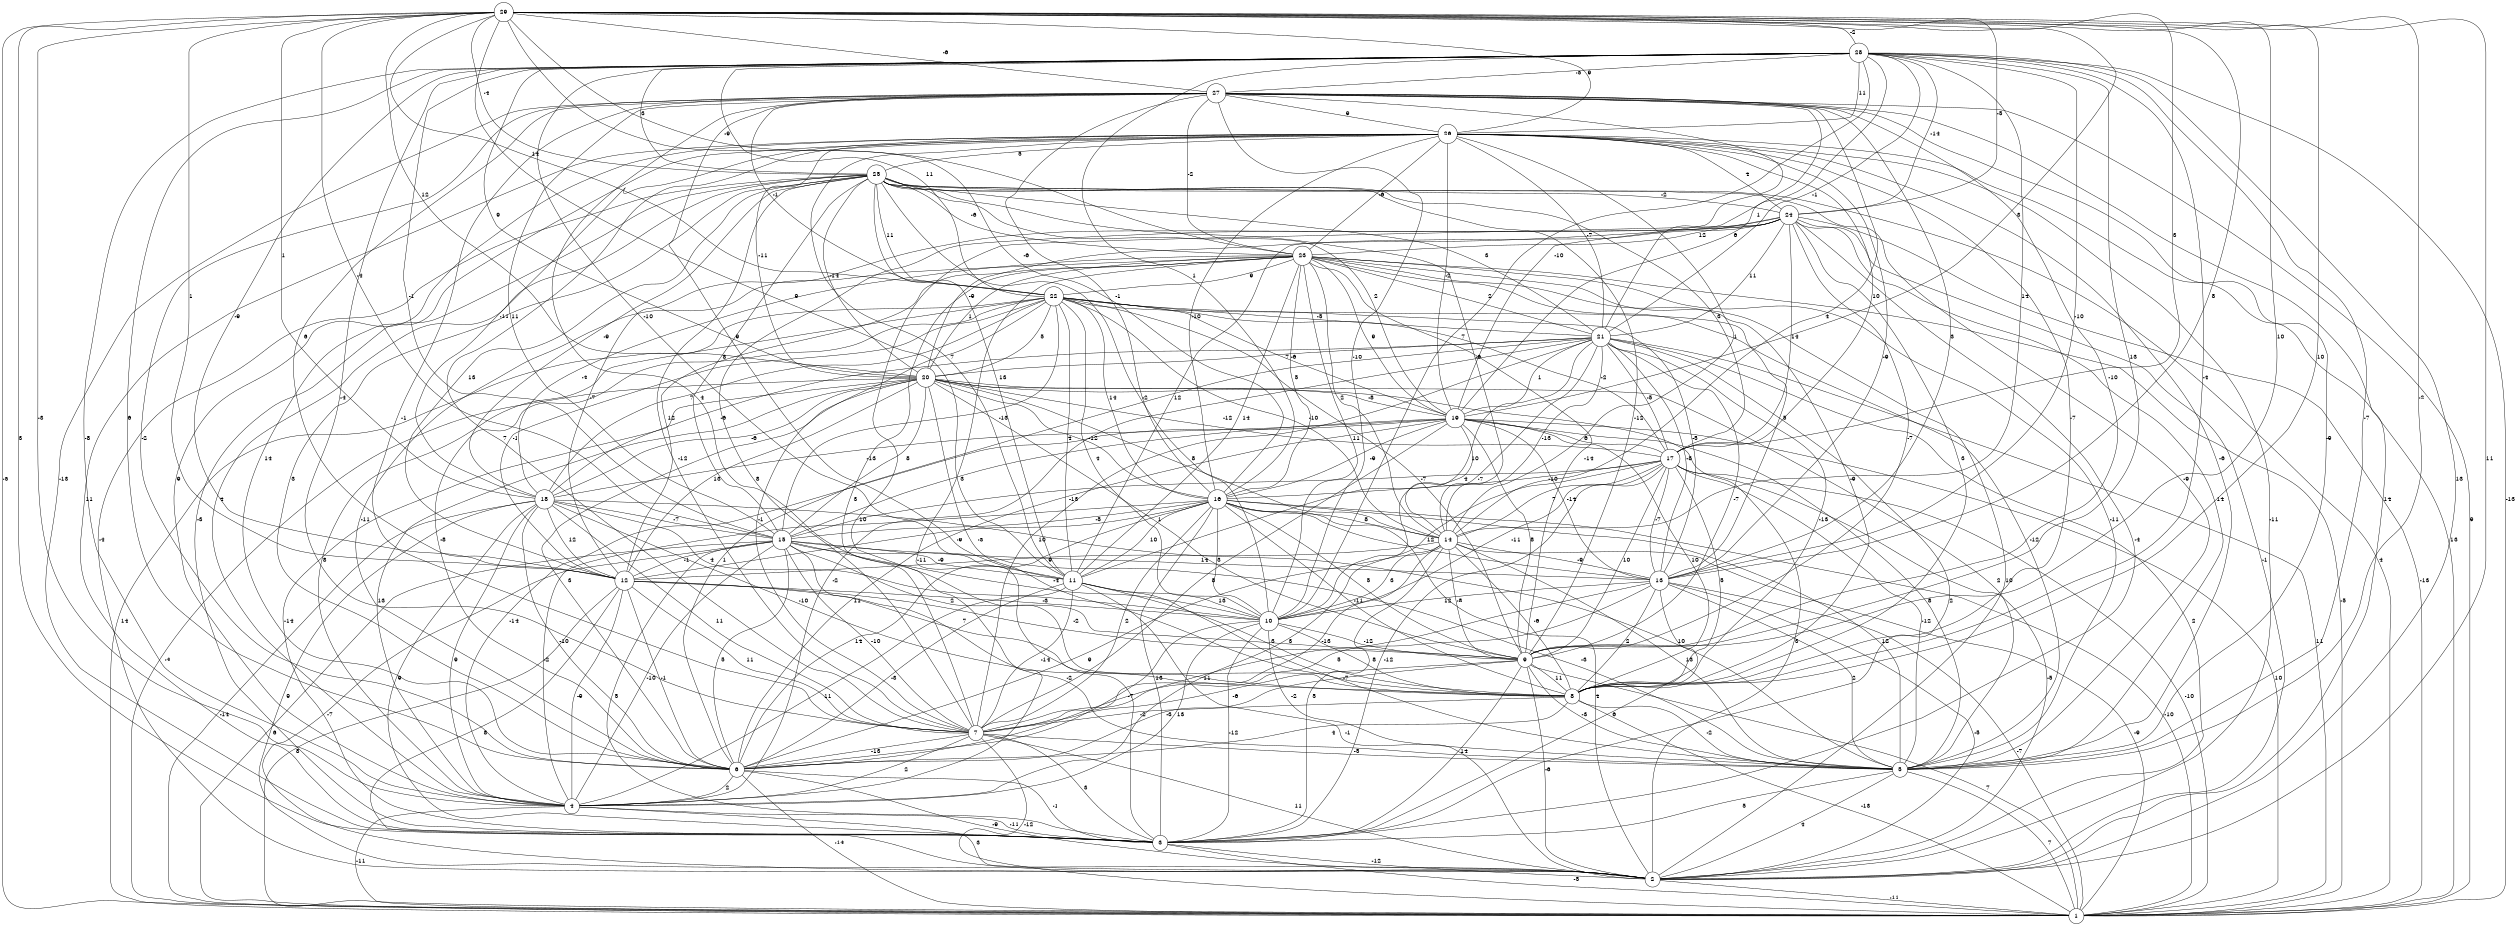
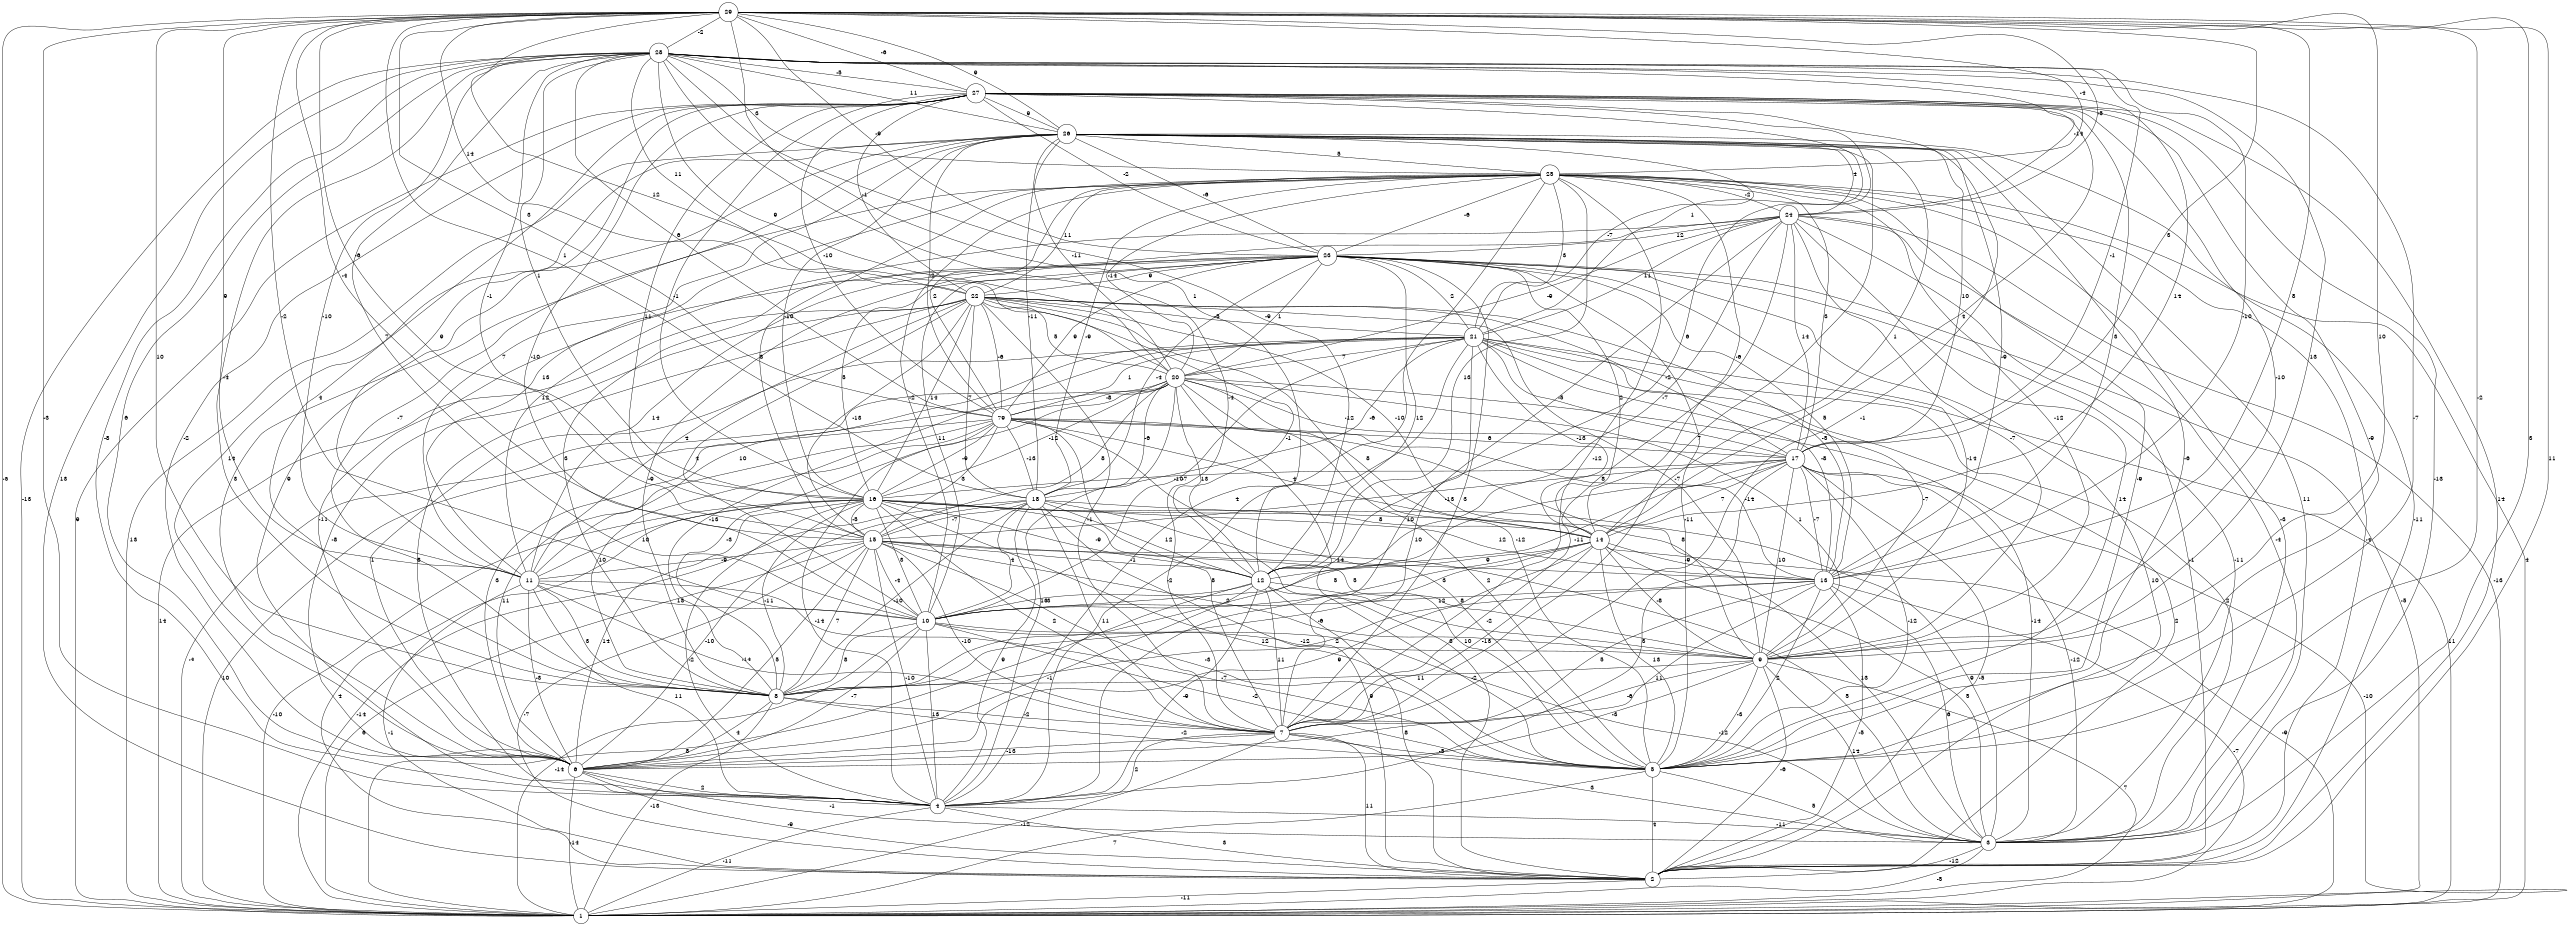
edge "28" -- "21": now "28" -- "17"
edge "29" -- "10": added, label "-2"
node "19": label "19" -> "79"
edge "10" -- "1": added, label "-14"
